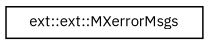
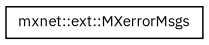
node "ext::ext::MXerrorMsgs": label "ext::ext::MXerrorMsgs" -> "mxnet::ext::MXerrorMsgs"
